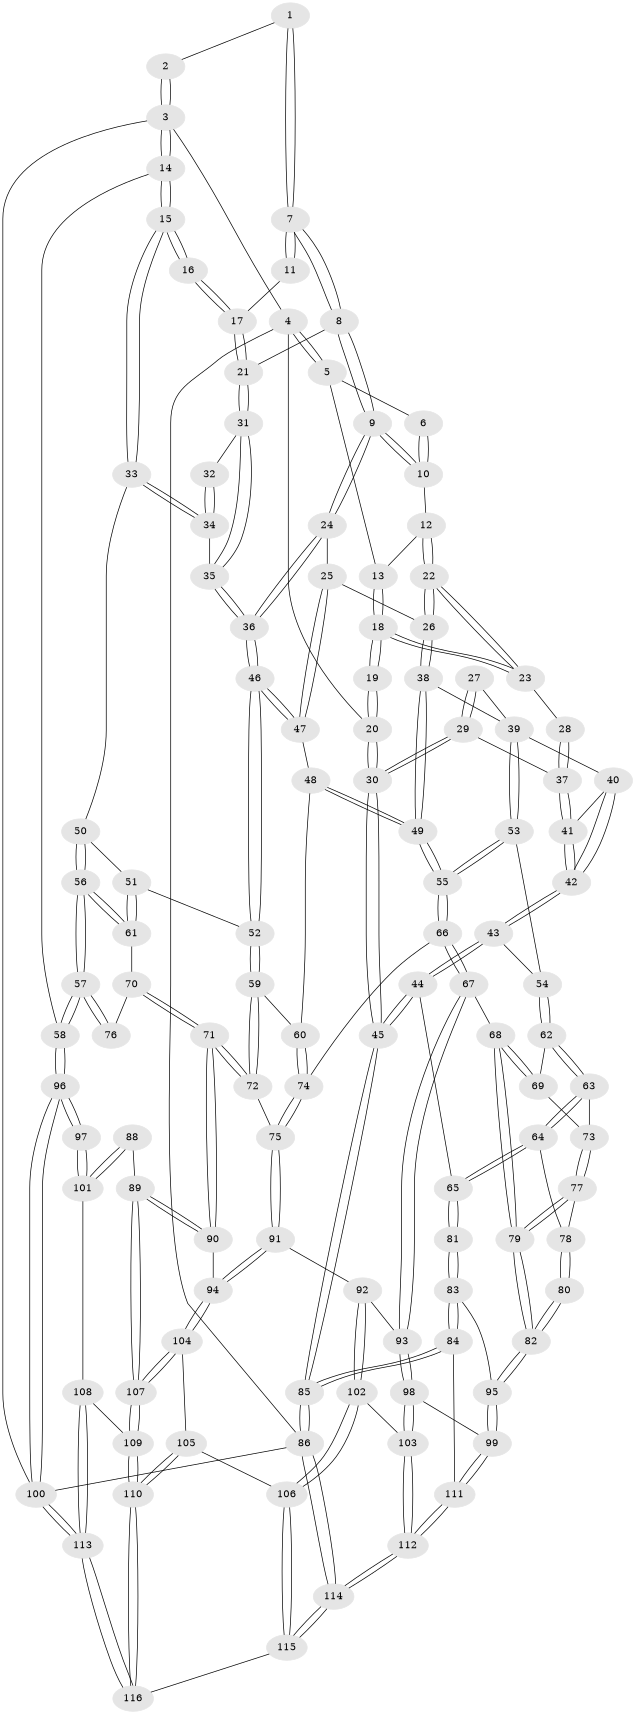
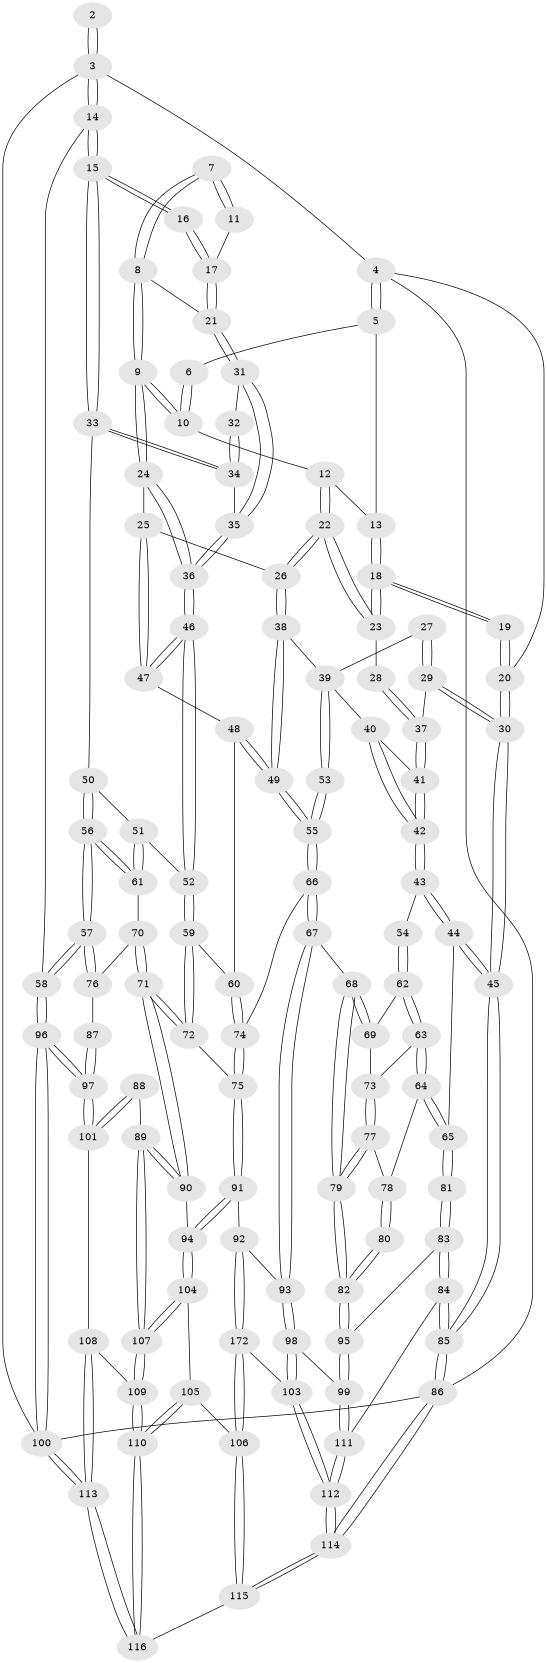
node "1": removed
edge "53" -- "54": removed
node "87": added
node "102": label "102" -> "172"
